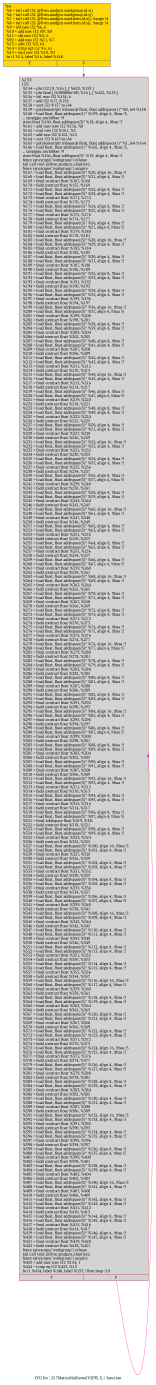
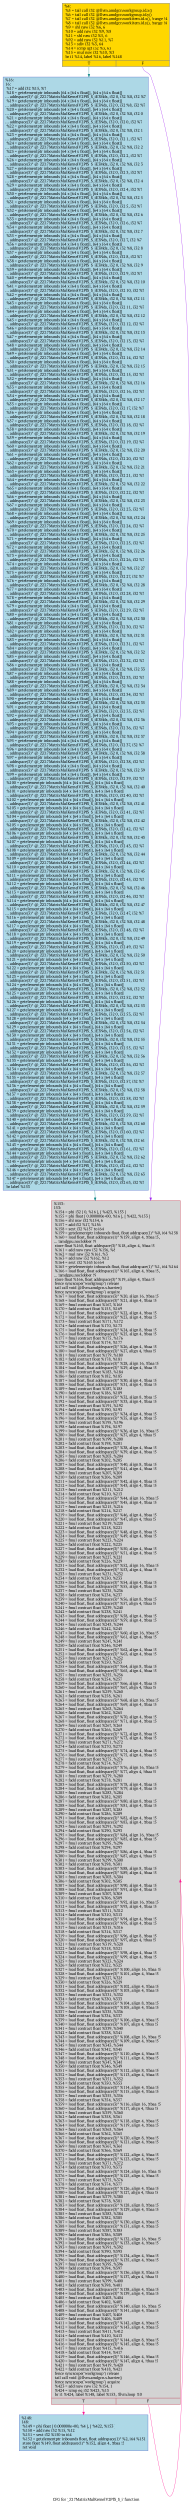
node "%16:": added
node "%153:": text "%321 = fmul addrspace float %319, %320" -> "%321 = fmul contract float %319, %320"
node "%148:": added
